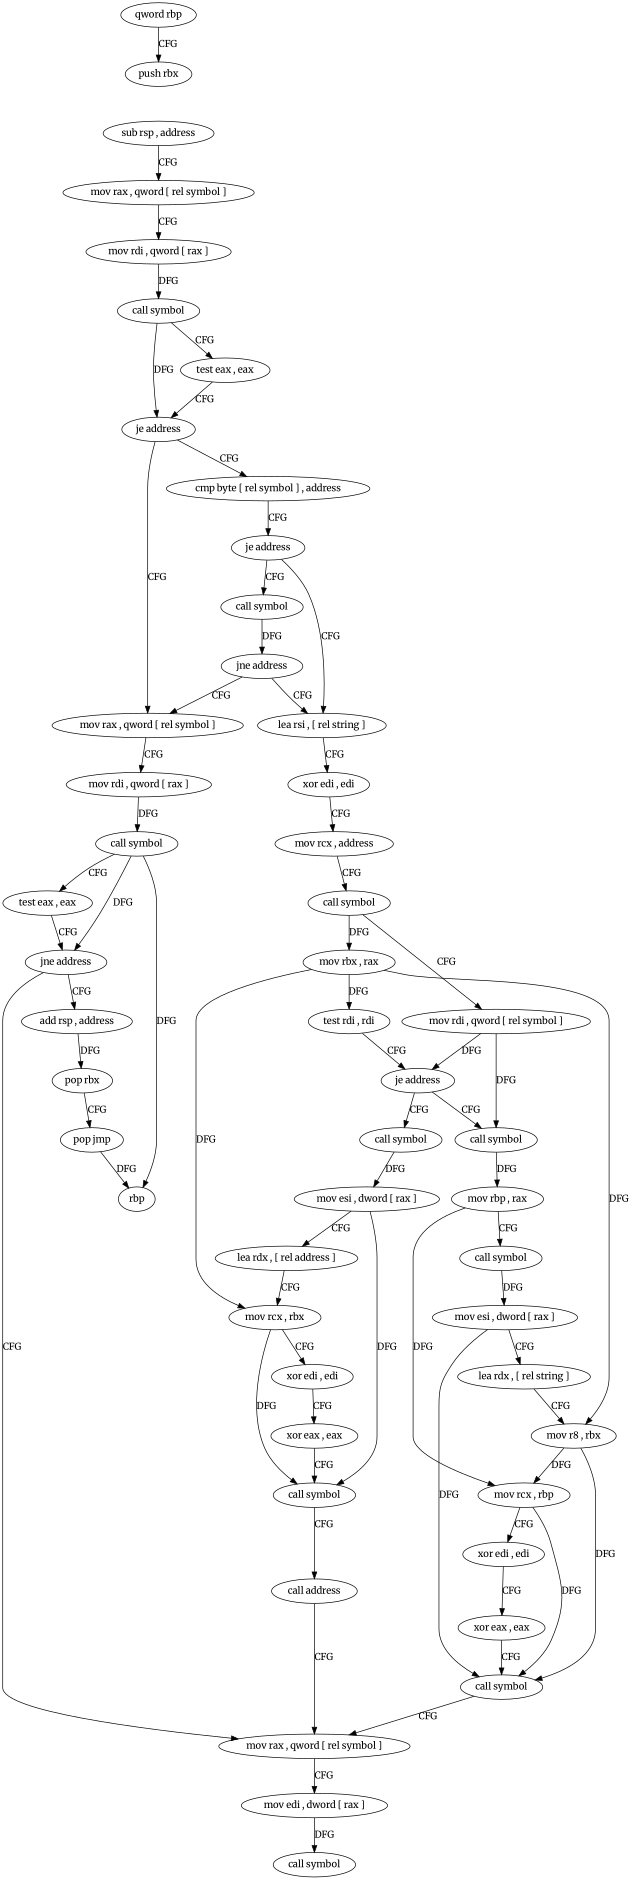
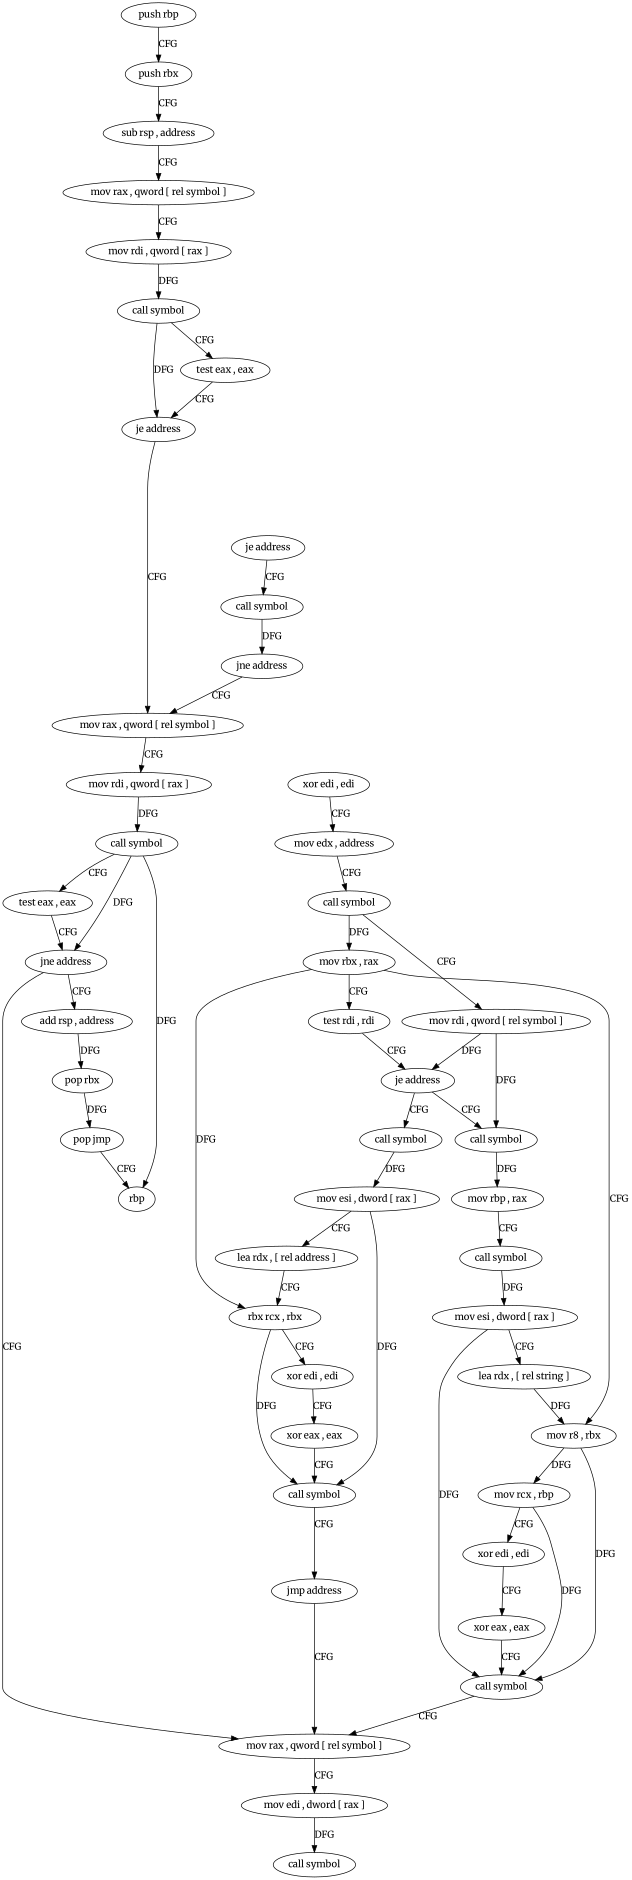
node "qword rbp": label "qword rbp" -> "push rbp"
edge "push rbx" -> "sub rsp , address": added, label "CFG"
node "cmp byte [ rel symbol ] , address": removed
node "lea rsi , [ rel string ]": removed
node "mov rcx , address": label "mov rcx , address" -> "mov edx , address"
edge "mov rbx , rax" -> "test rdi , rdi": label "DFG" -> "CFG"
edge "pop rbx" -> "pop jmp": label "CFG" -> "DFG"
edge "pop jmp" -> "rbp": label "DFG" -> "CFG"
edge "mov rbx , rax" -> "mov r8 , rbx": label "DFG" -> "CFG"
node "mov rcx , rbx": label "mov rcx , rbx" -> "rbx rcx , rbx"
edge "mov rbp , rax" -> "mov rcx , rbp": removed, label "DFG"
edge "lea rdx , [ rel string ]" -> "mov r8 , rbx": label "CFG" -> "DFG"
node "call address": label "call address" -> "jmp address"
